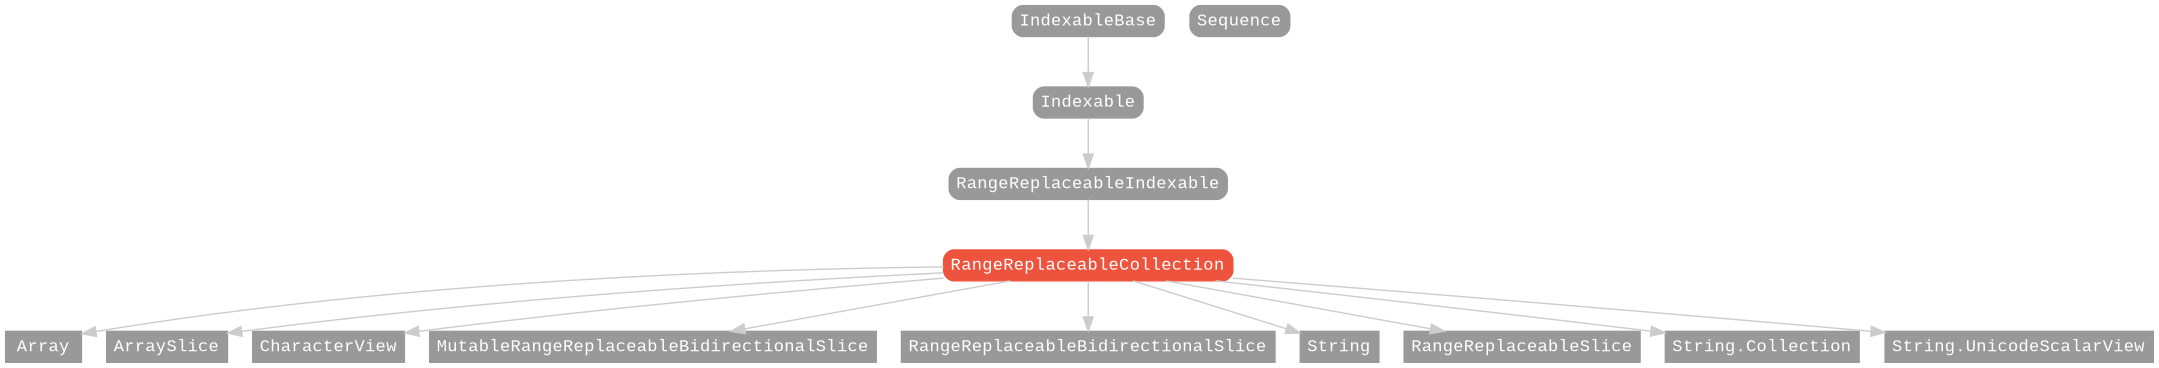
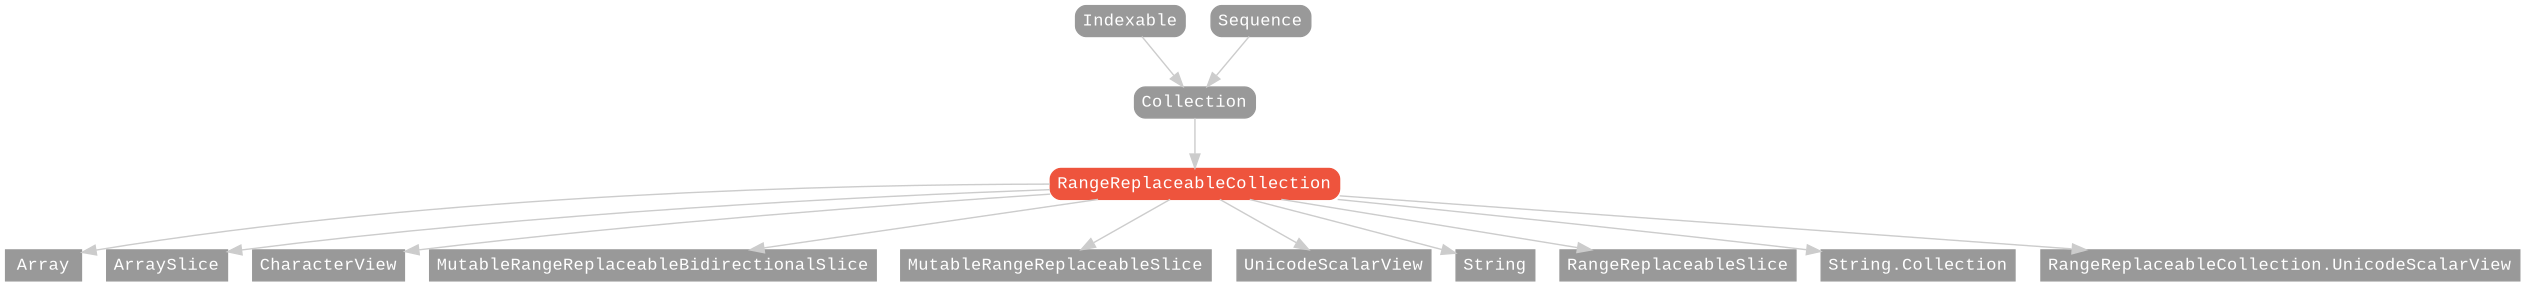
node "IndexableBase": removed
node "Collection": added
node "RangeReplaceableIndexable": removed
node "MutableRangeReplaceableSlice": added
node "RangeReplaceableBidirectionalSlice": label "RangeReplaceableBidirectionalSlice" -> "UnicodeScalarView"
node "String.UnicodeScalarView": label "String.UnicodeScalarView" -> "RangeReplaceableCollection.UnicodeScalarView"
